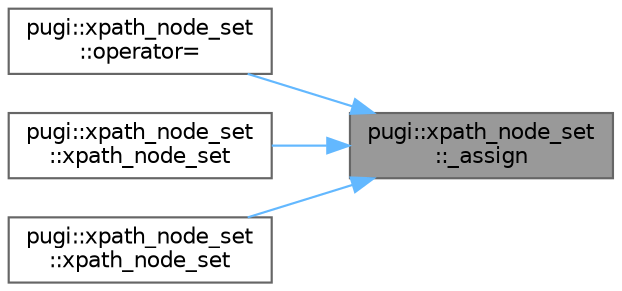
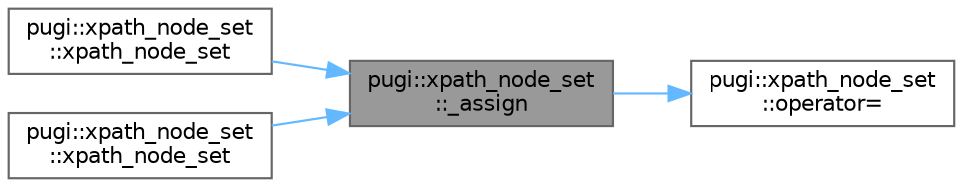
edge "pugi::xpath_node_set ::operator=" -> "pugi::xpath_node_set ::_assign": reversed
